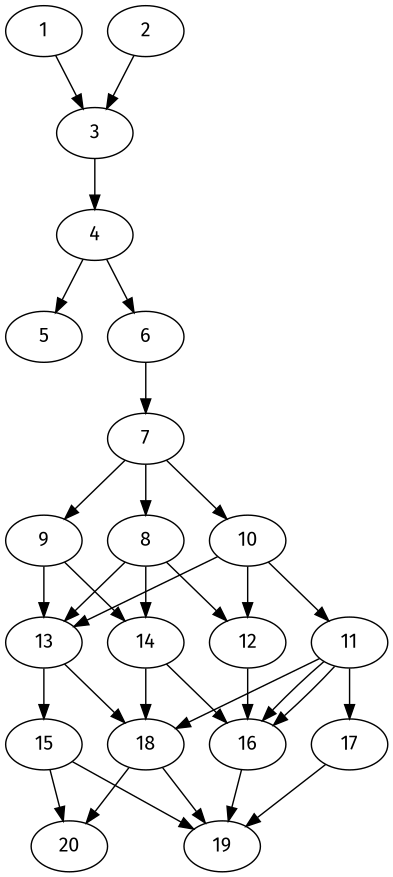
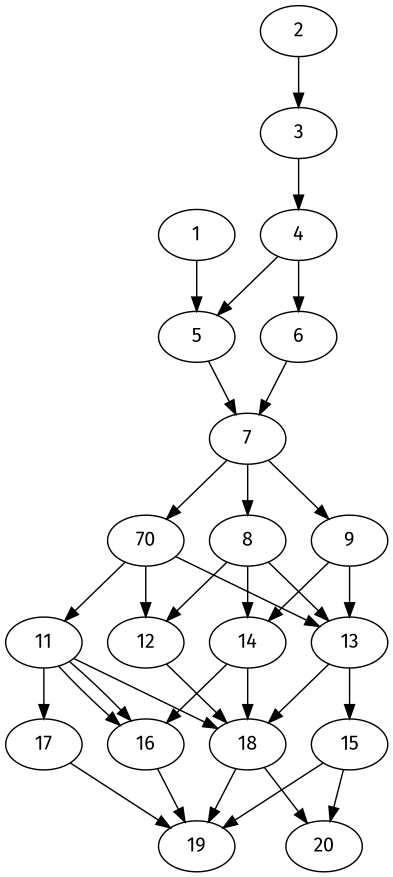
edge "1" -> "3": now "1" -> "5"
edge "5" -> "7": added
node "10": label "10" -> "70"
edge "12" -> "16": now "12" -> "18"
